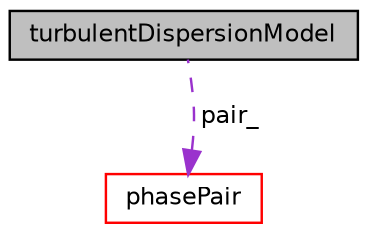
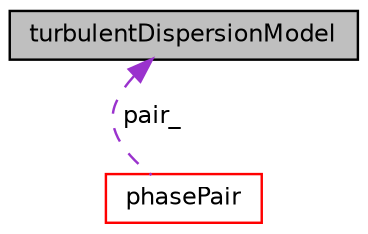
edge "turbulentDispersionModel" -> "phasePair": reversed
